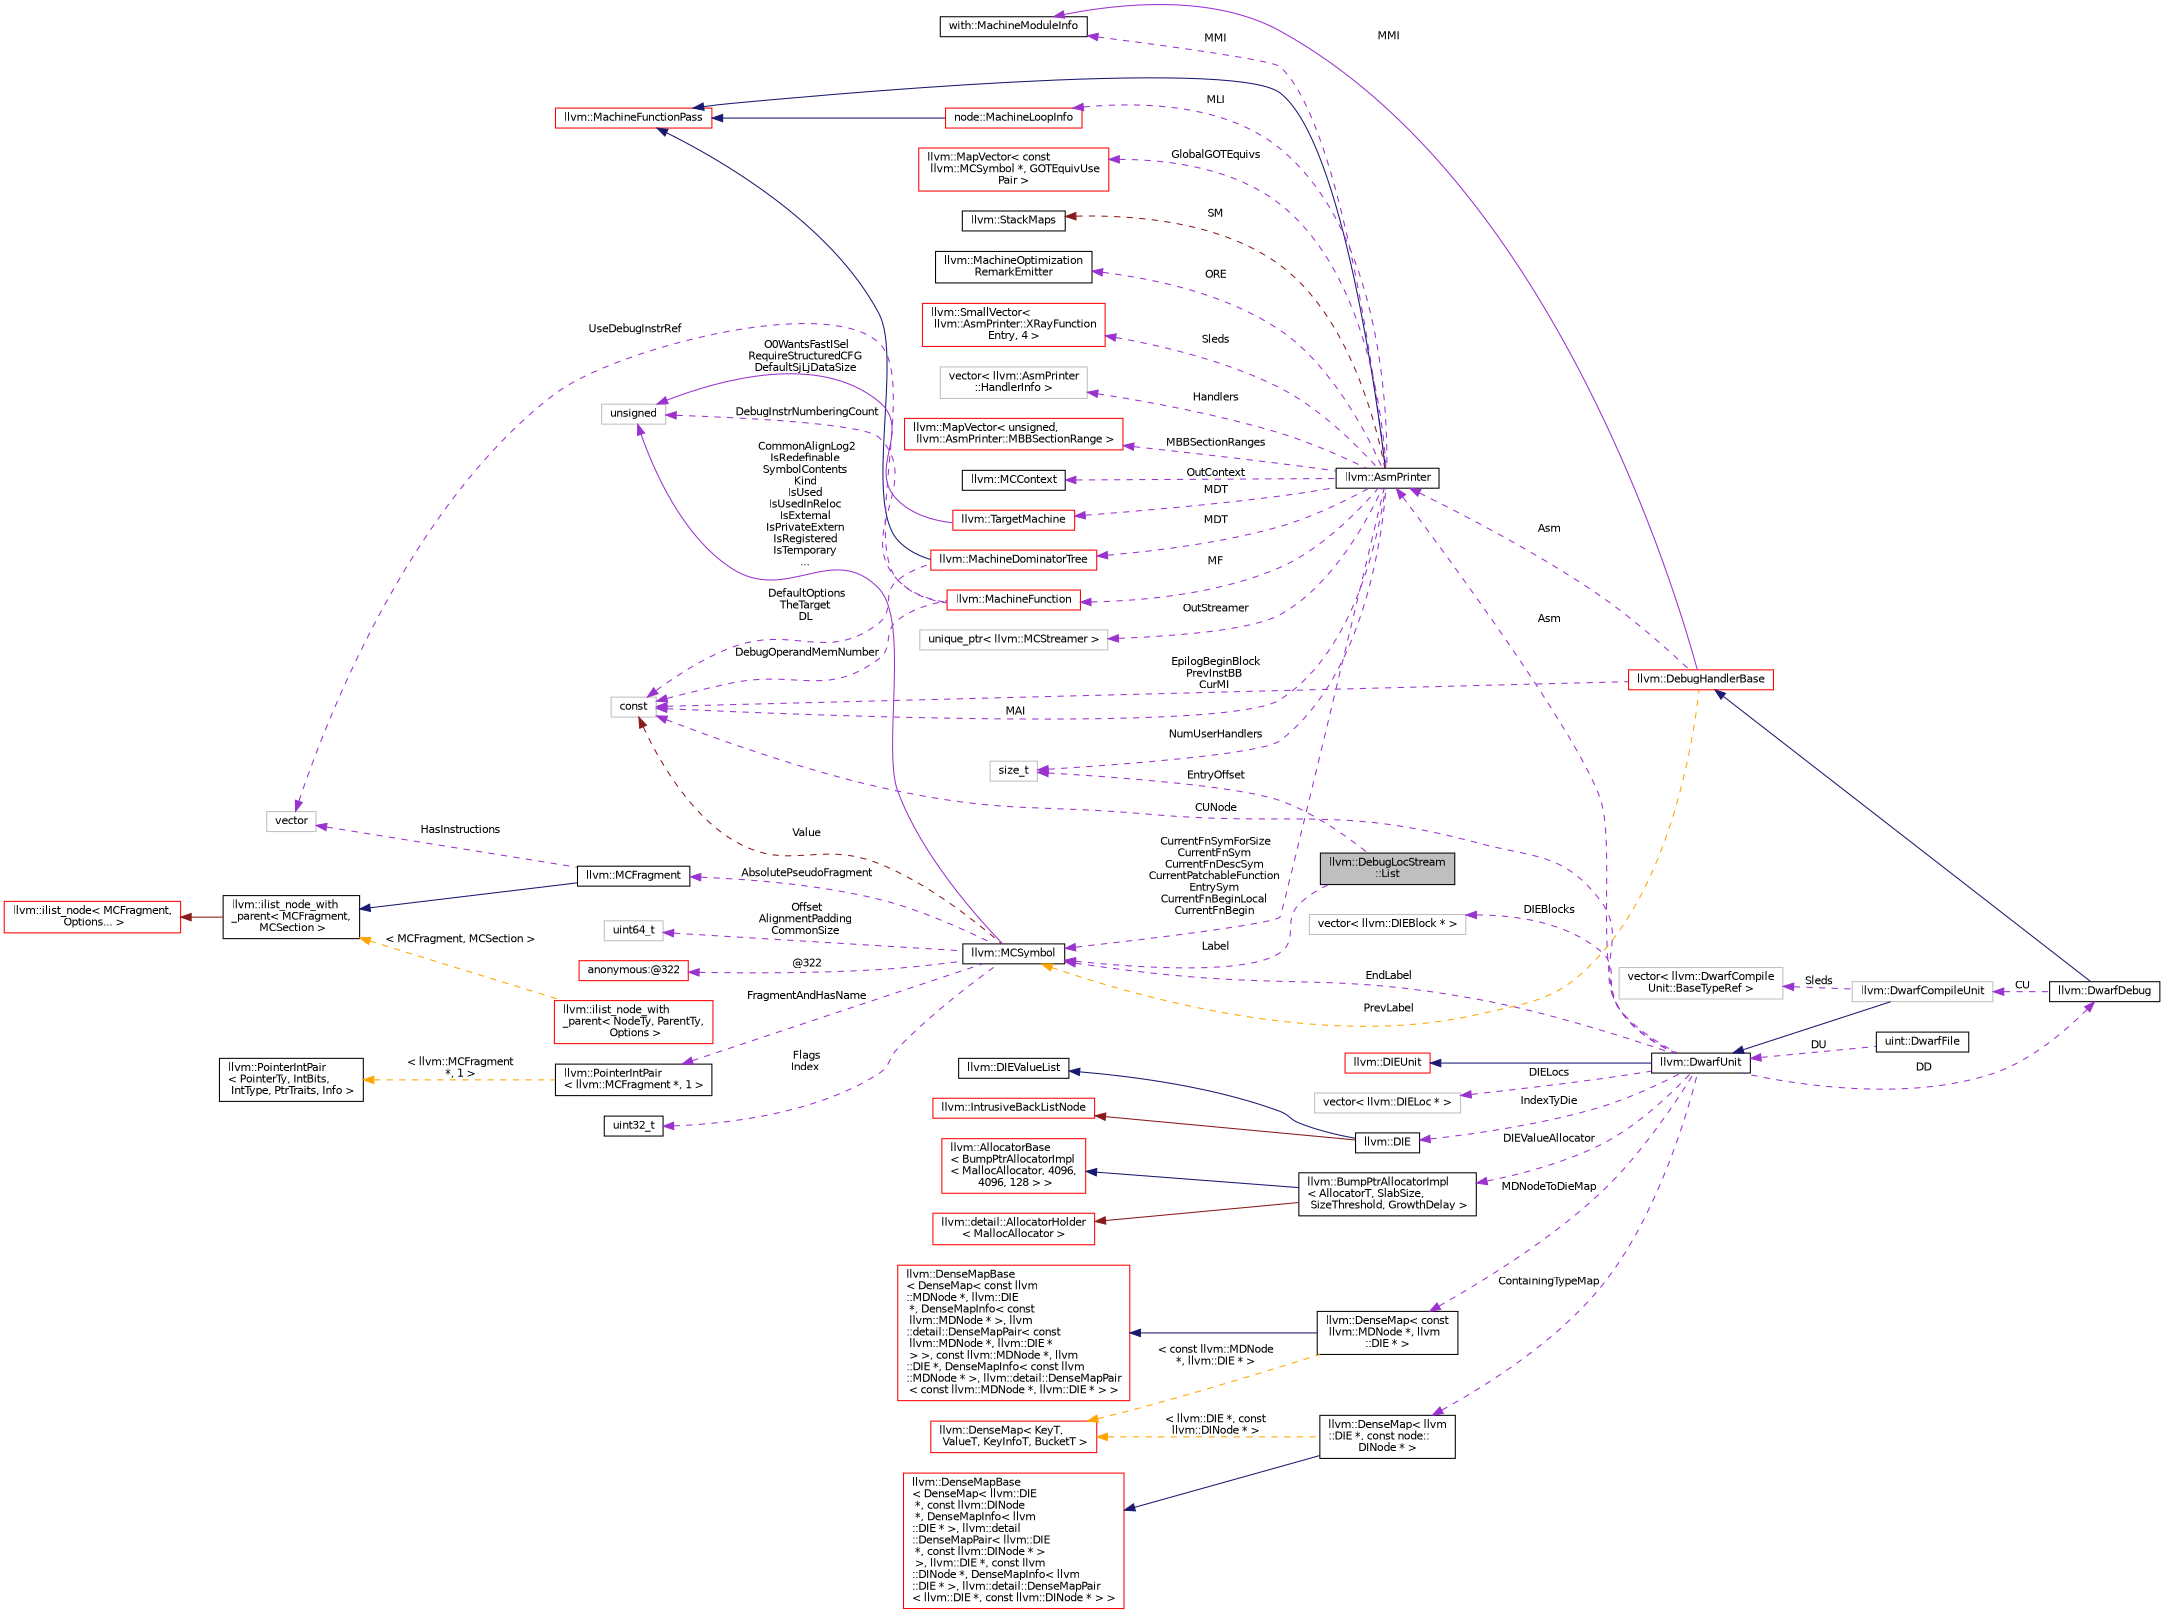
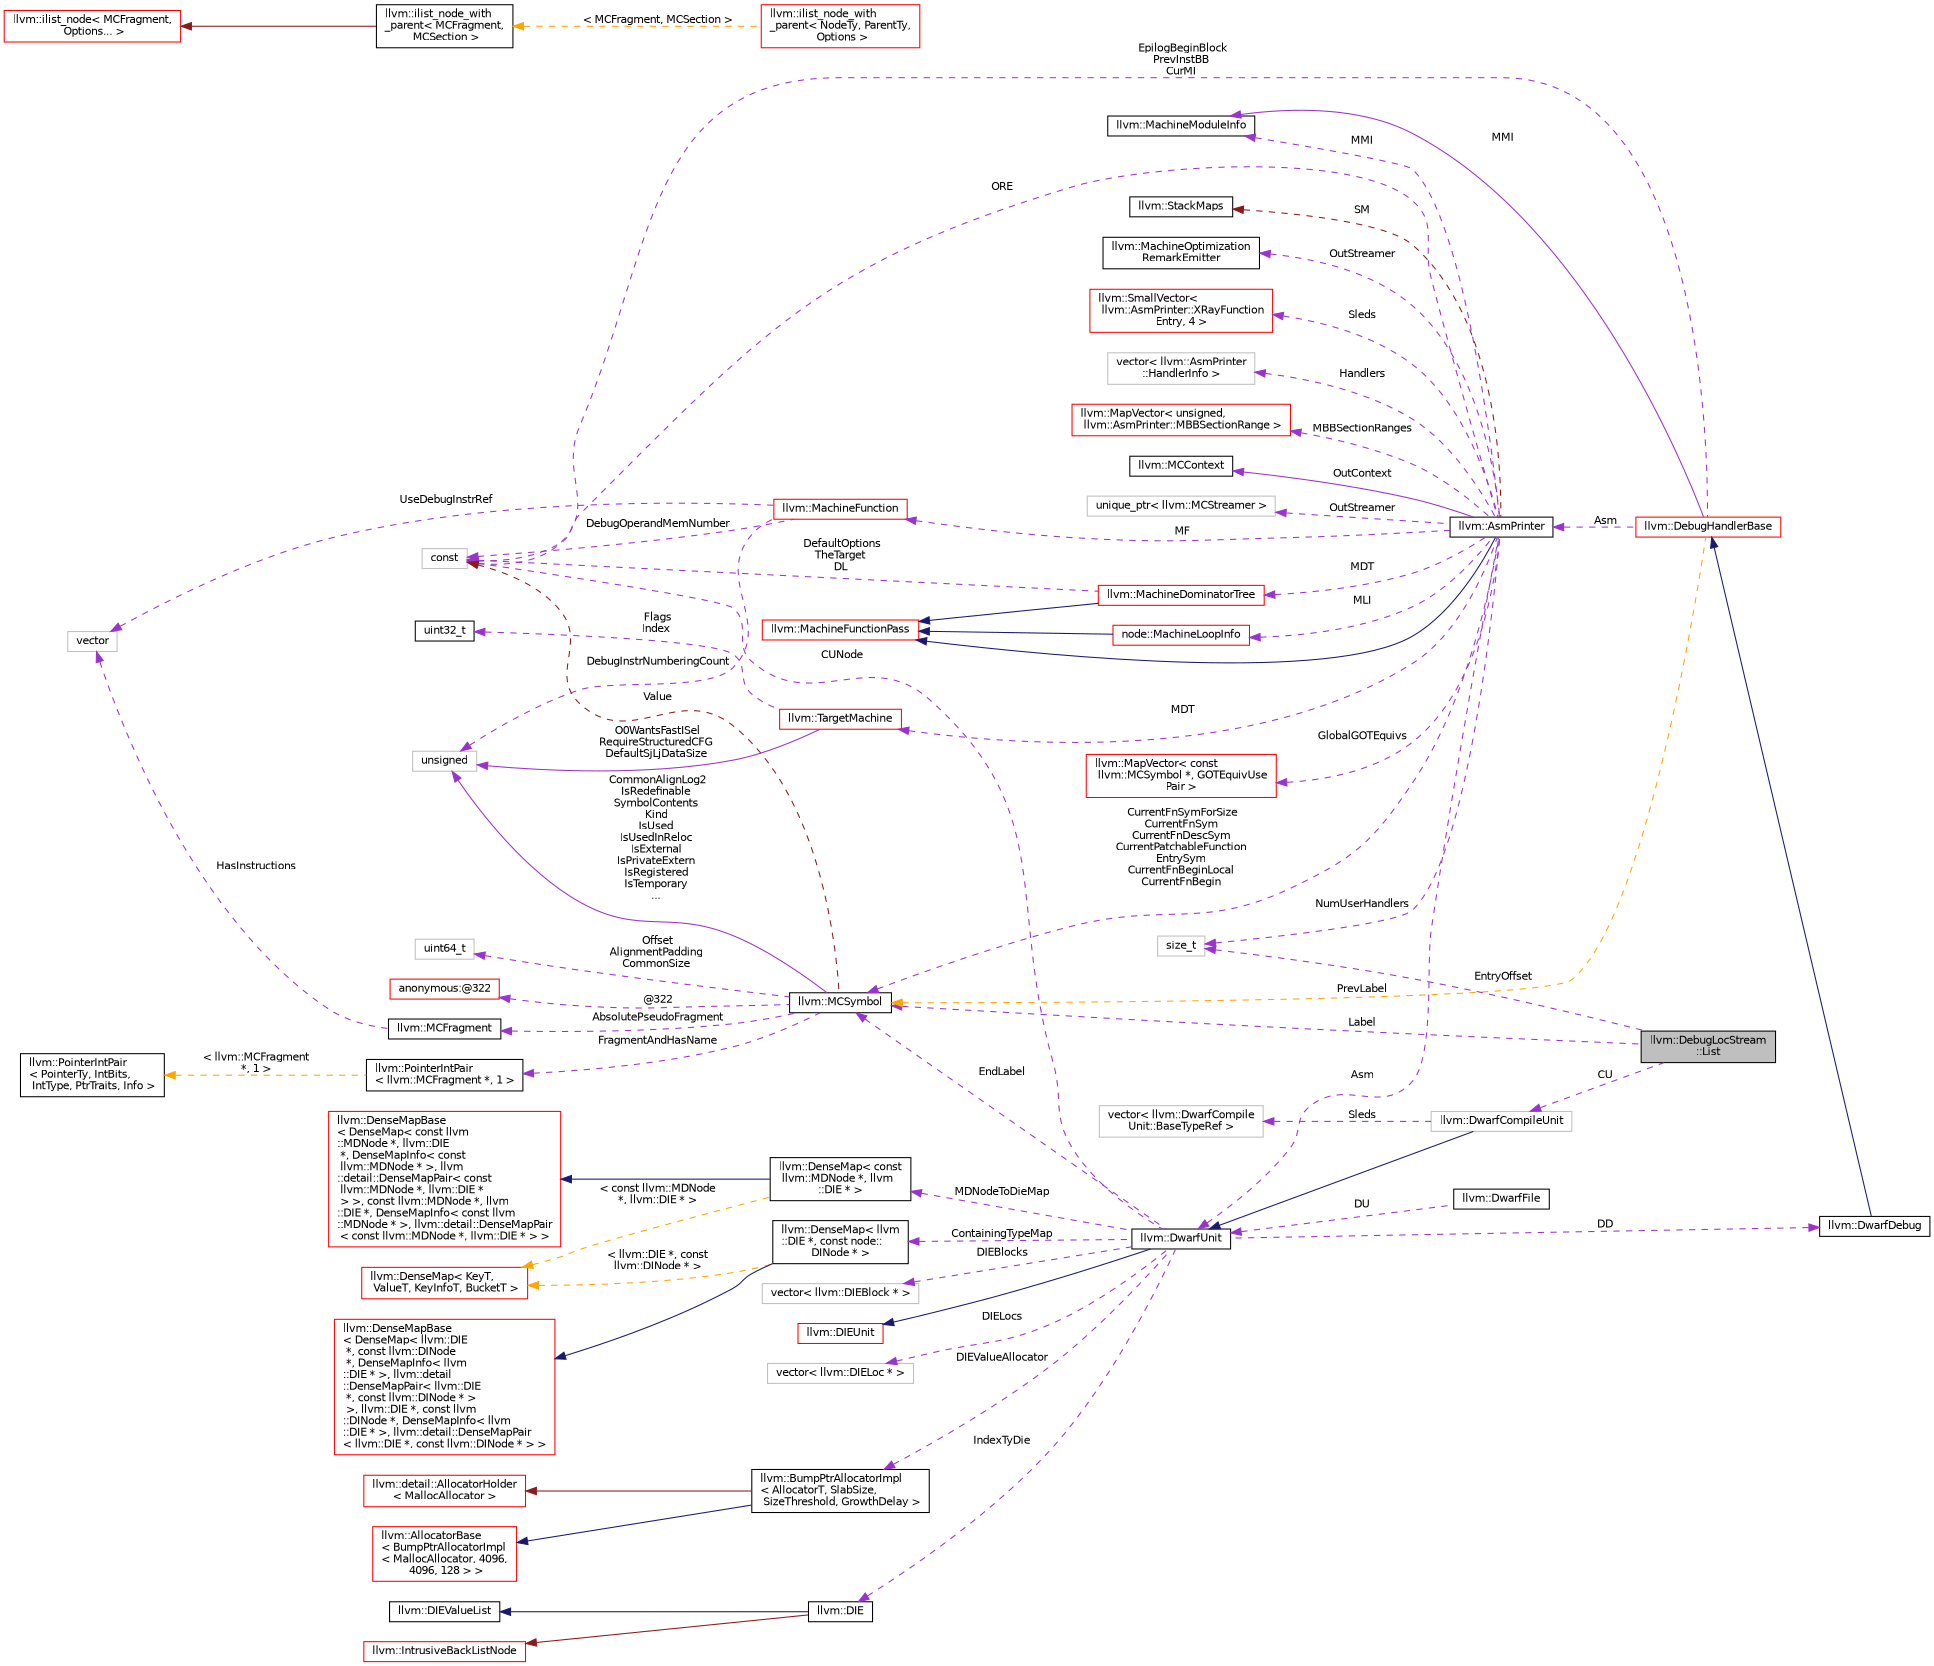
node "with::MachineModuleInfo": label "with::MachineModuleInfo" -> "llvm::MachineModuleInfo"
edge "llvm::AsmPrinter" -> "llvm::MachineOptimization RemarkEmitter": label " ORE" -> " OutStreamer"
edge "llvm::AsmPrinter" -> "llvm::MCContext": style dashed -> solid
edge "llvm::AsmPrinter" -> "const": label " MAI" -> " ORE"
edge "llvm::DwarfUnit" -> "llvm::AsmPrinter": reversed
edge "llvm::MCFragment" -> "llvm::ilist_node_with _parent< MCFragment, MCSection >": removed
edge "llvm::DwarfDebug" -> "llvm::DwarfCompileUnit": now "llvm::DebugLocStream ::List" -> "llvm::DwarfCompileUnit"
node "uint::DwarfFile": label "uint::DwarfFile" -> "llvm::DwarfFile"
edge "llvm::MCSymbol" -> "uint32_t": now "llvm::TargetMachine" -> "uint32_t"
